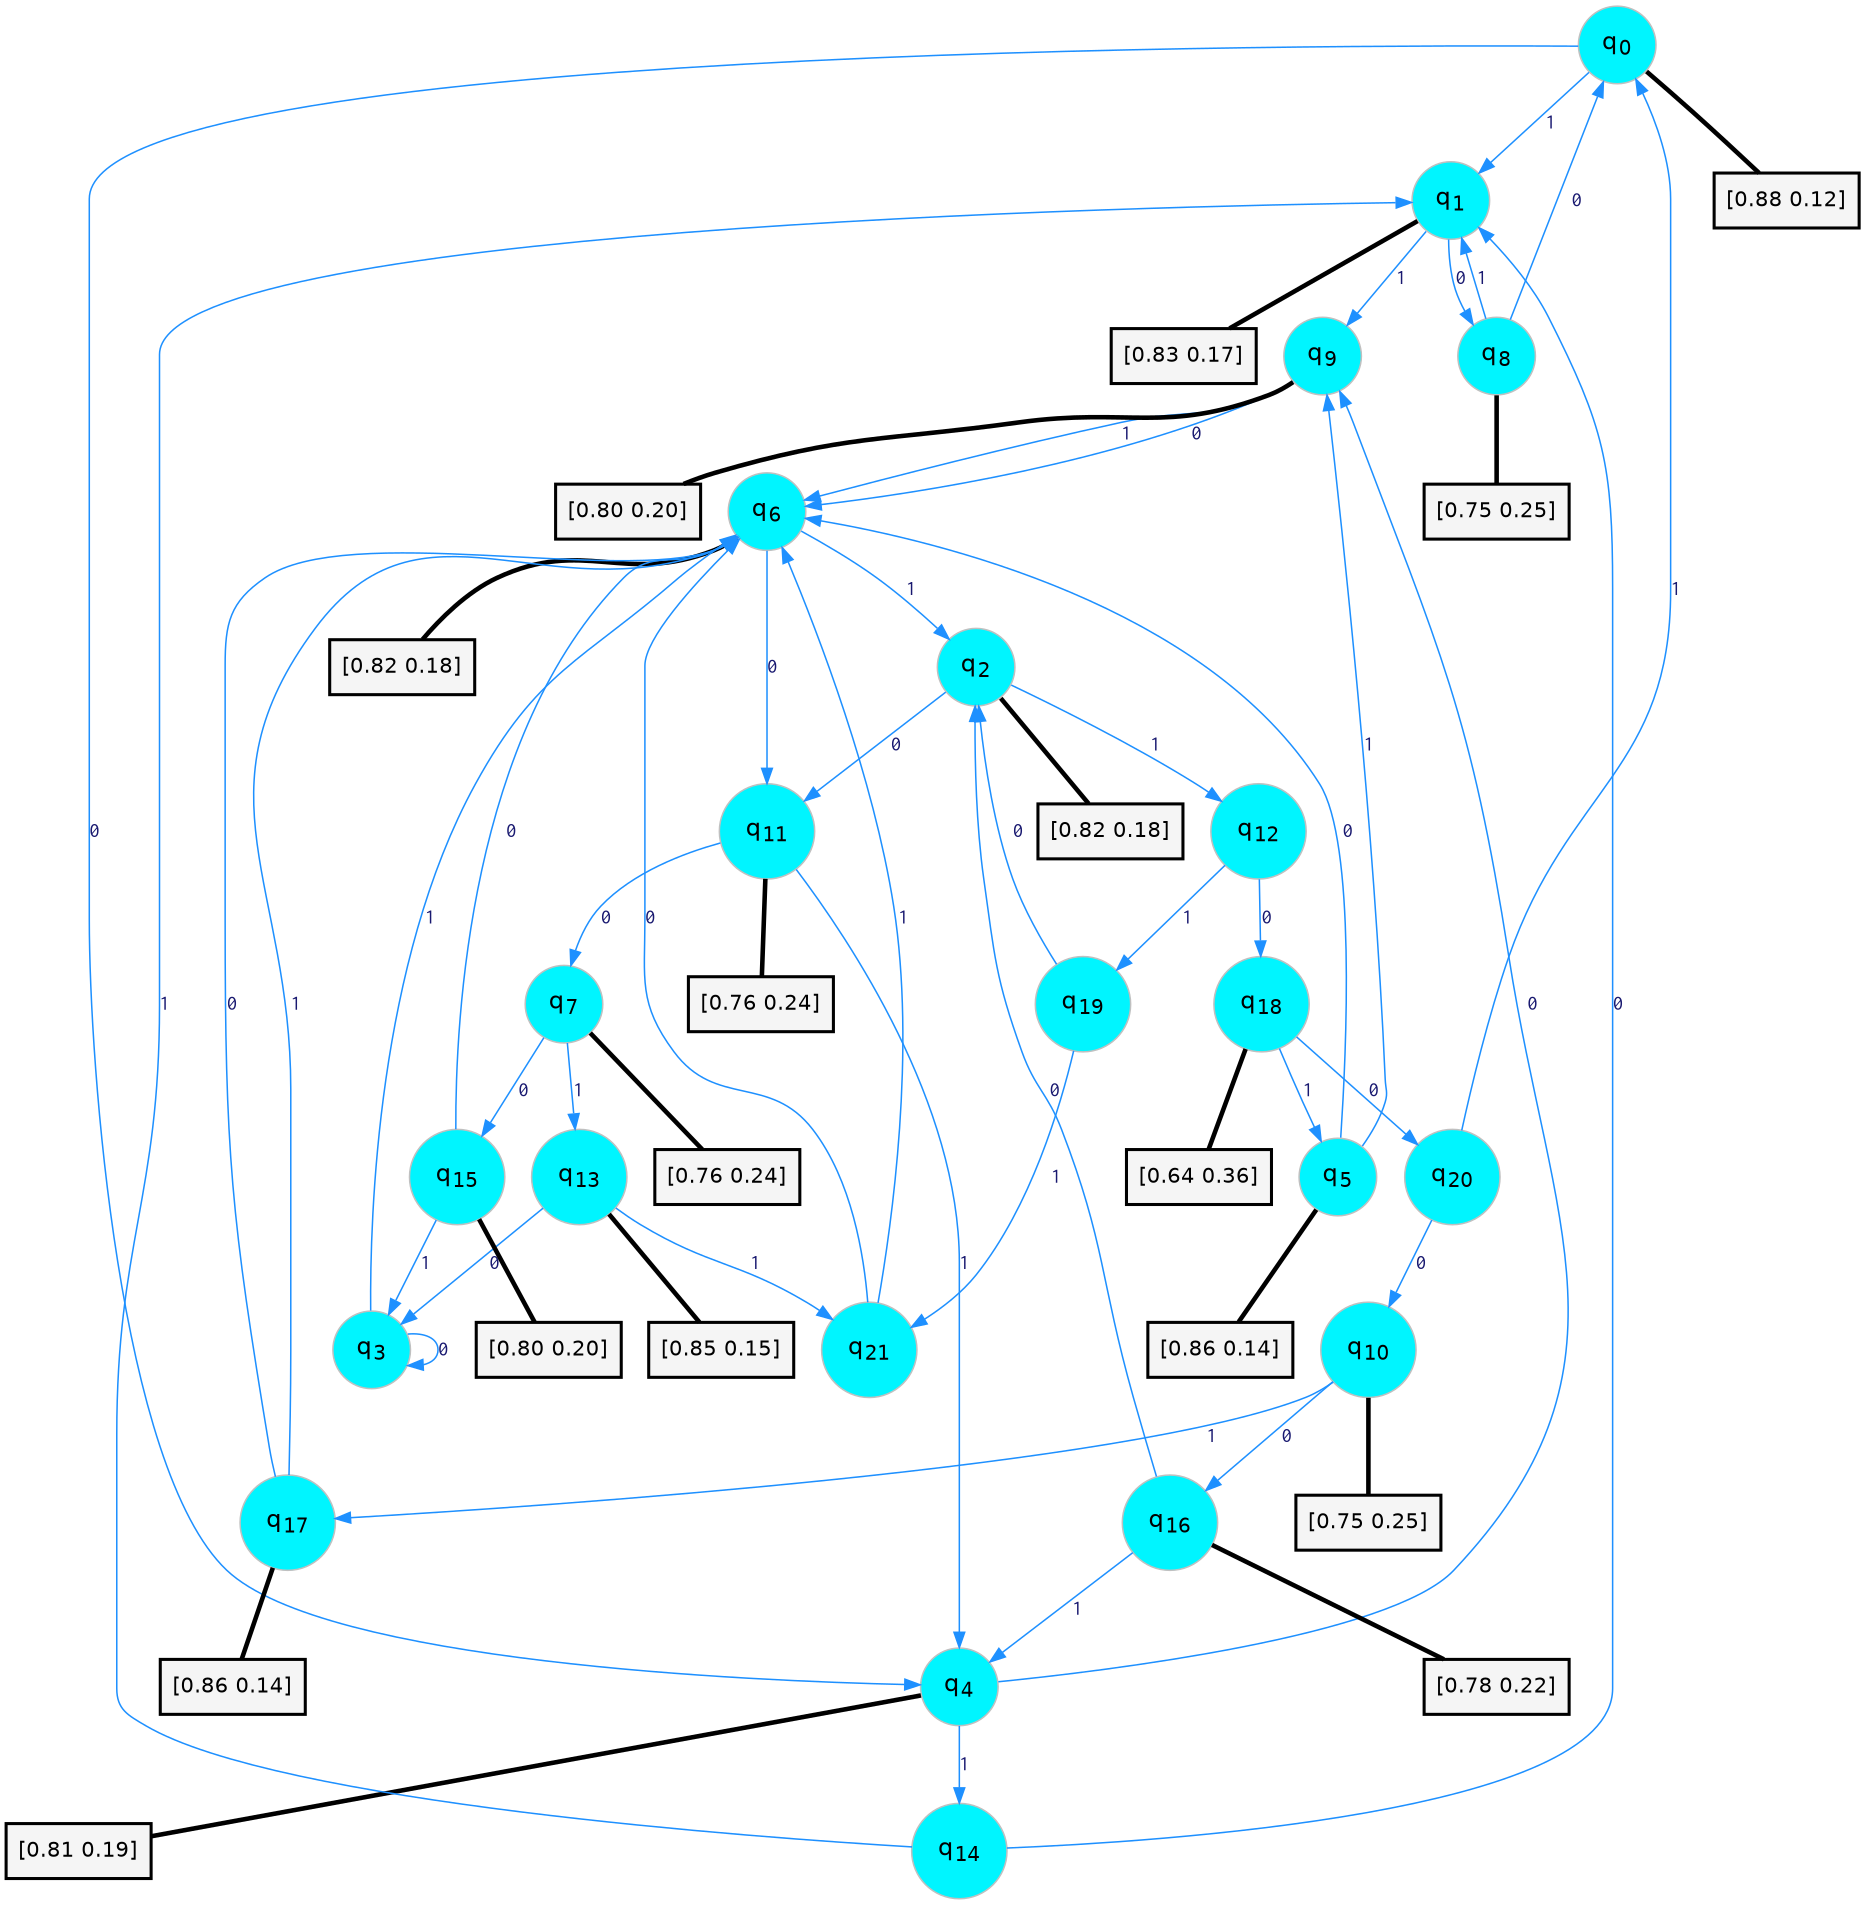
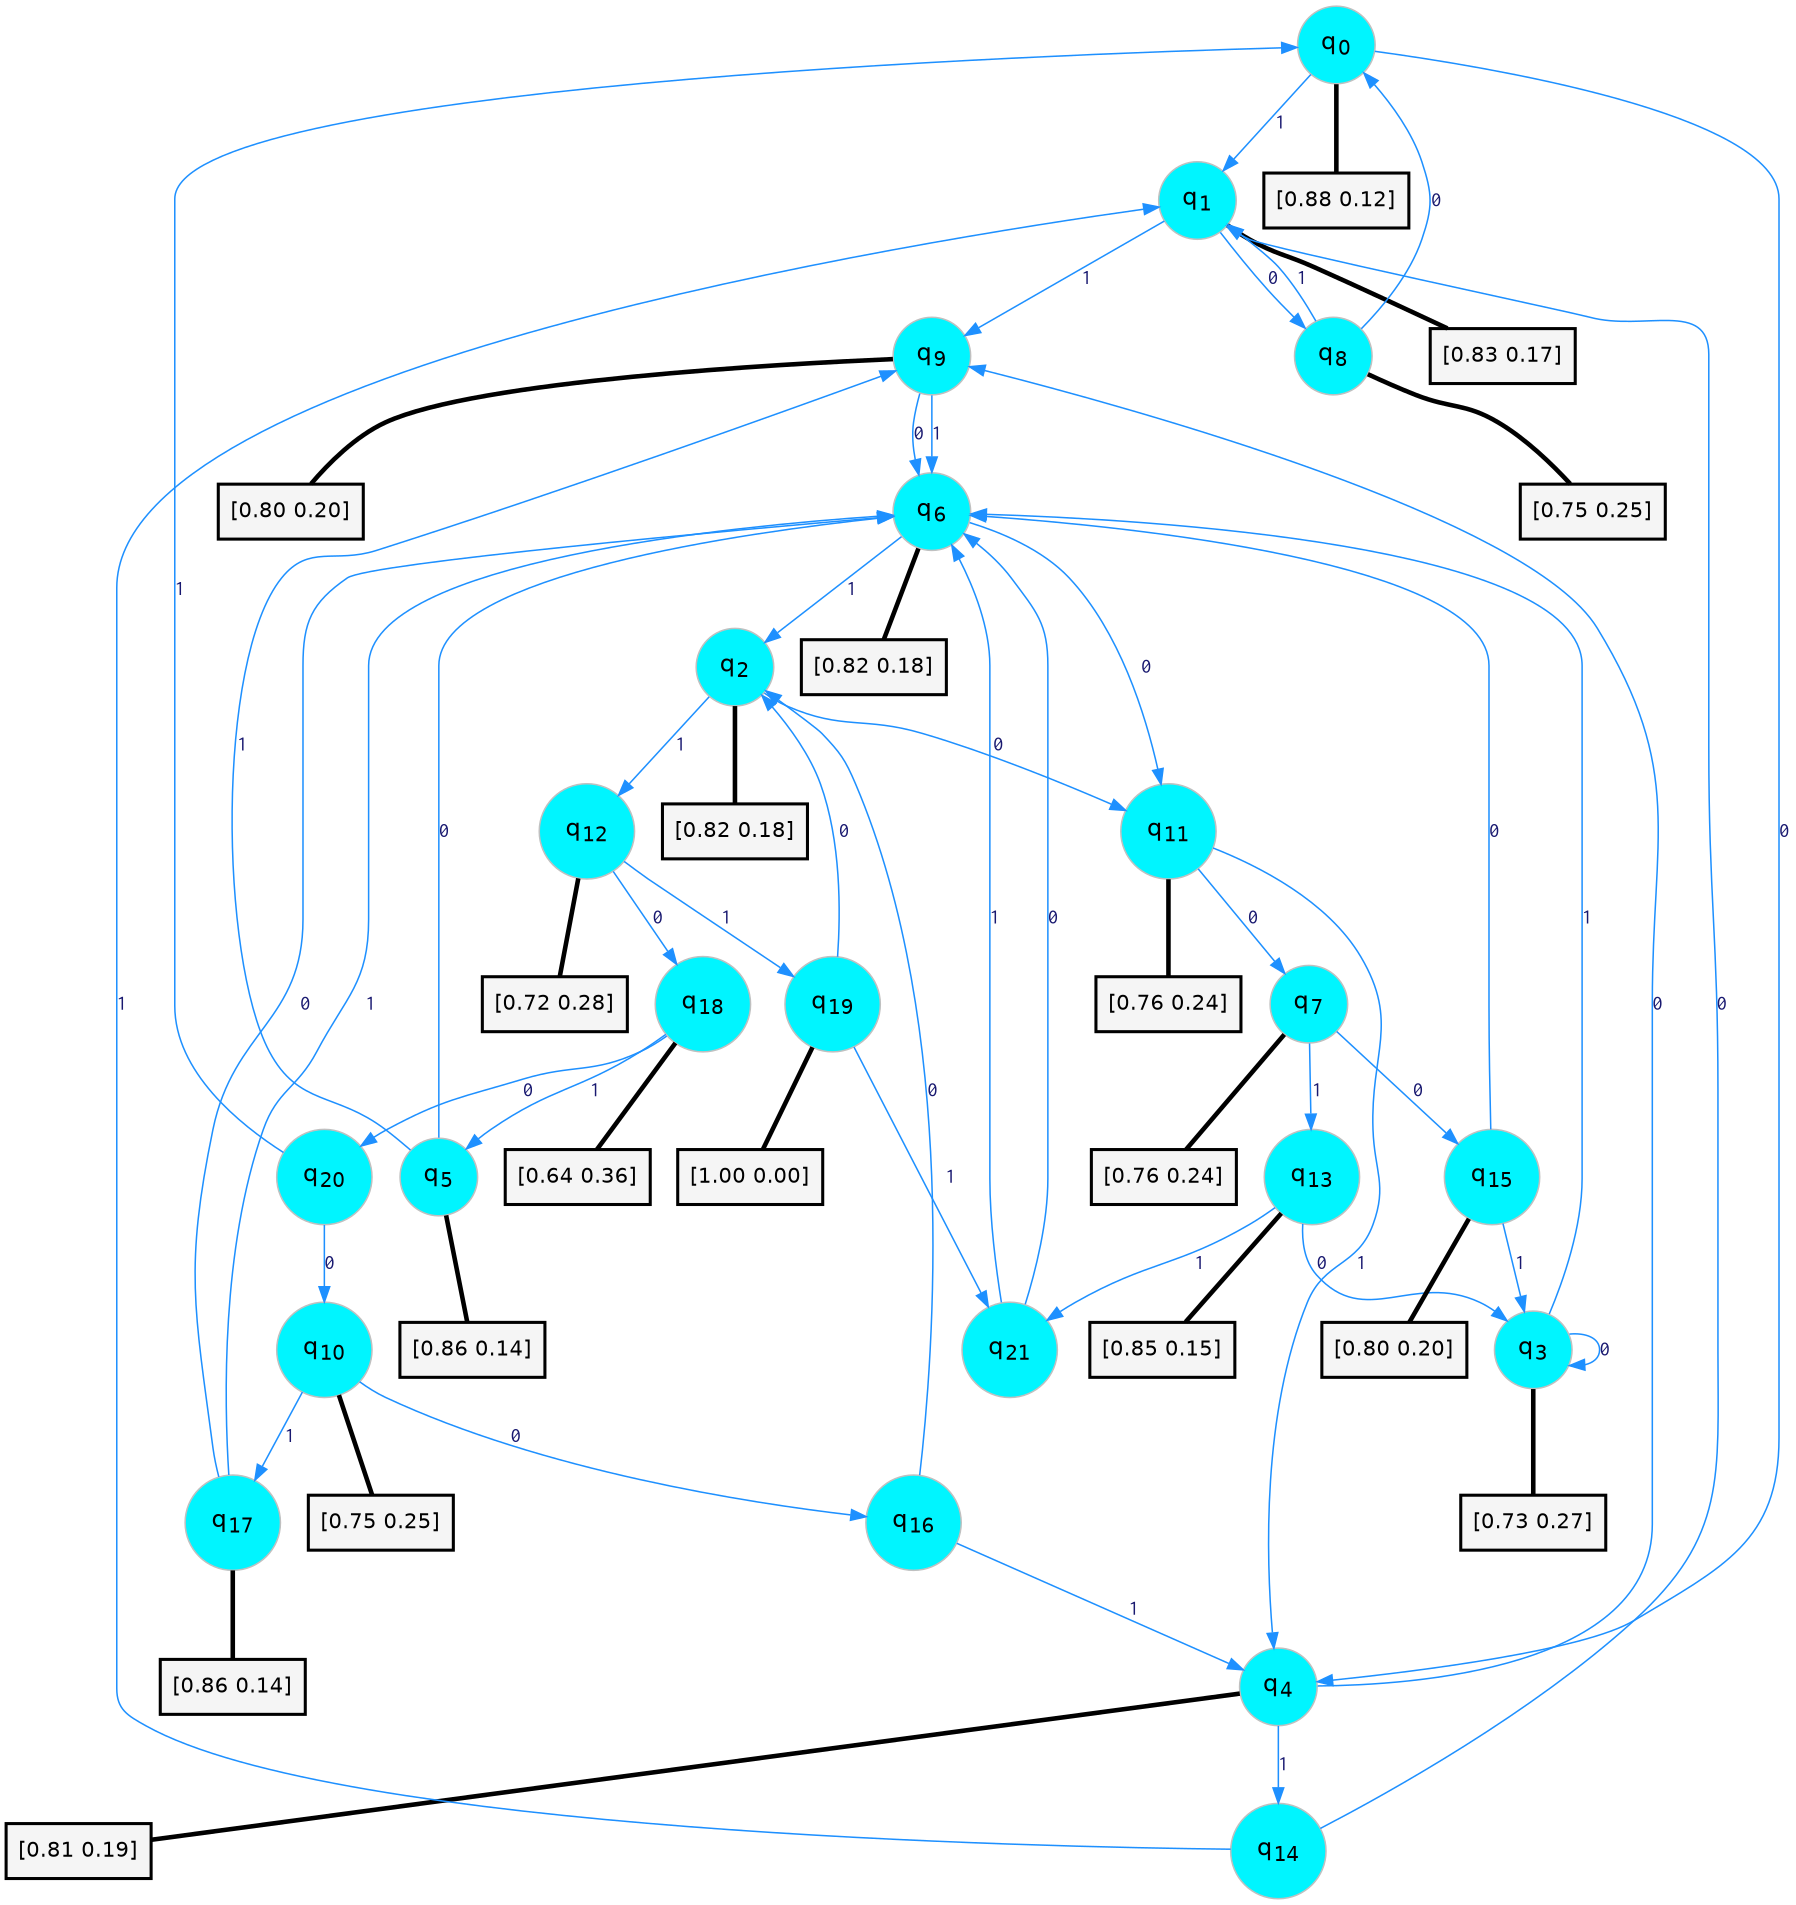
node "[0.72 0.28]": added
node "[1.00 0.00]": added
node "[0.73 0.27]": added
node "[0.78 0.22]": removed
